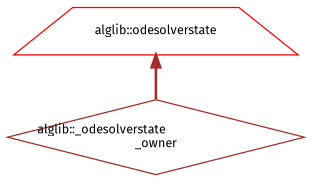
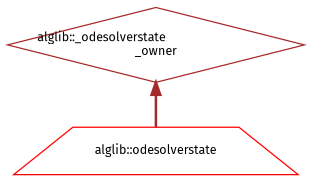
edge "alglib::_odesolverstate _owner" -> "alglib::odesolverstate": reversed
